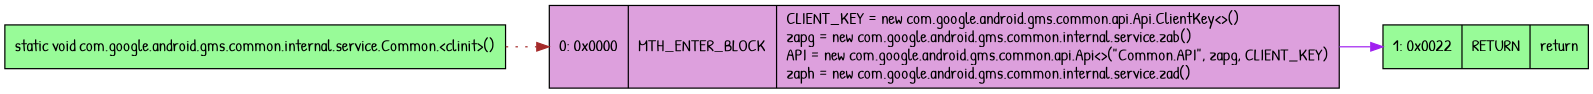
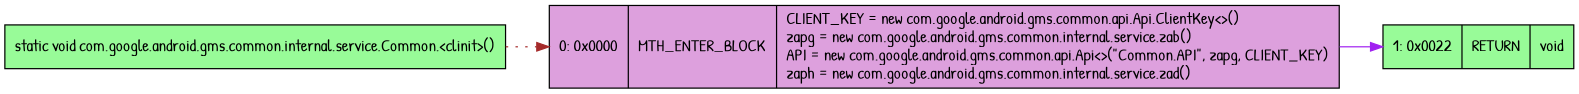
node "1: 0x0022": text "return" -> "void"
